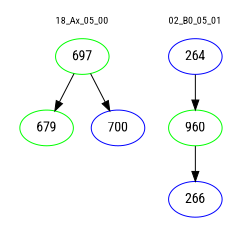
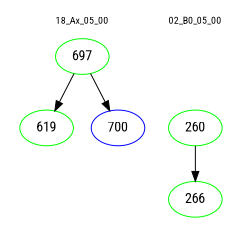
cluster "02_B0_05_01": label "02_B0_05_01" -> "02_B0_05_00"
node "264": removed
node "679": label "679" -> "619"
node "960": label "960" -> "260"
node "266": color blue -> green
